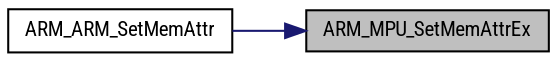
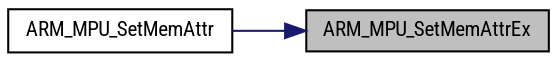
node "ARM_ARM_SetMemAttr": label "ARM_ARM_SetMemAttr" -> "ARM_MPU_SetMemAttr"
